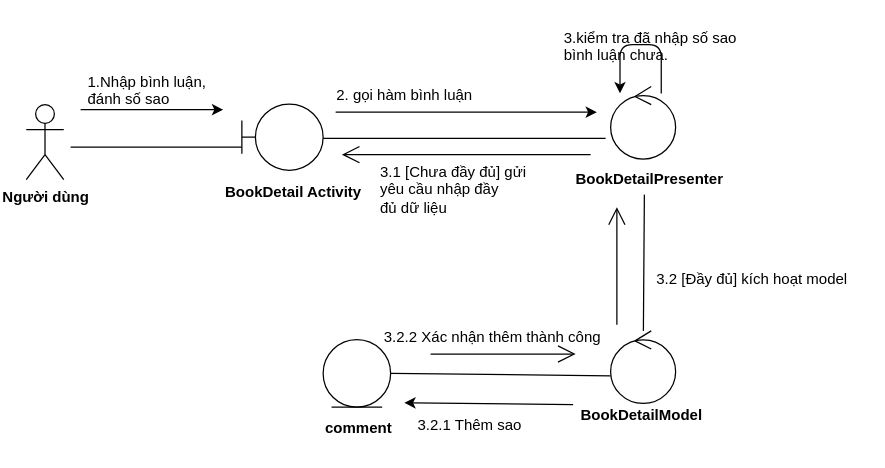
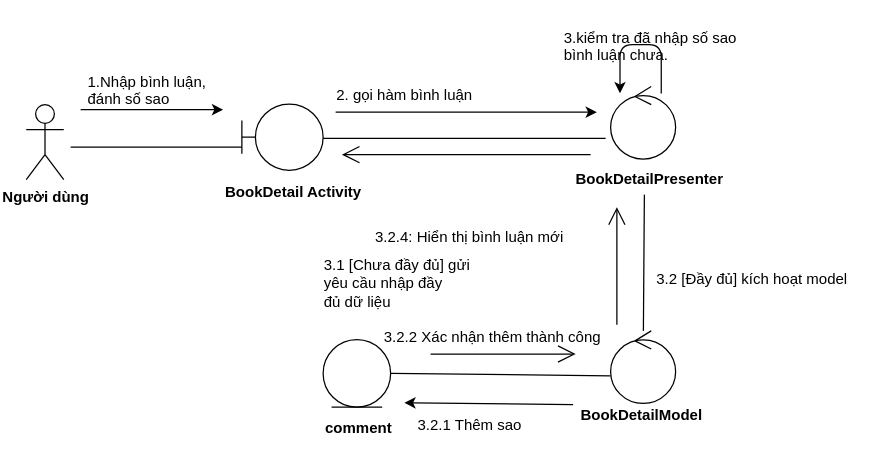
node "3.1 [Chưa đầy đủ] gửi yêu cầu nhập đầy đủ dữ liệu": moved (458, 185) -> (401, 279)
node "3.2.4: Hiển thị bình luận mới": added
